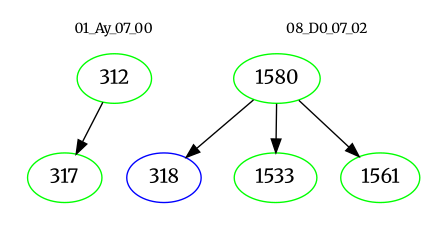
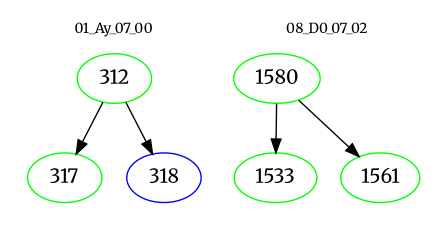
edge "1580" -> "318": now "312" -> "318"
